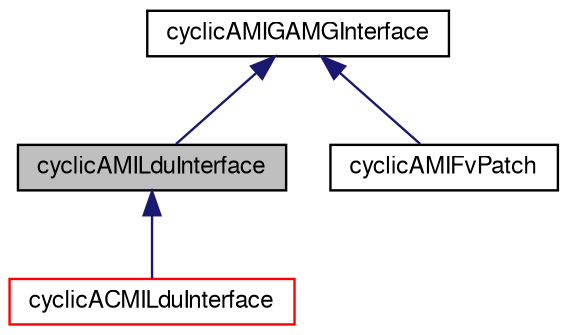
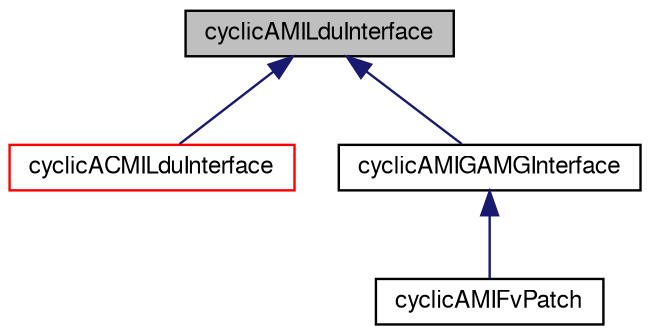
edge "cyclicAMILduInterface" -> "cyclicAMIGAMGInterface": reversed
